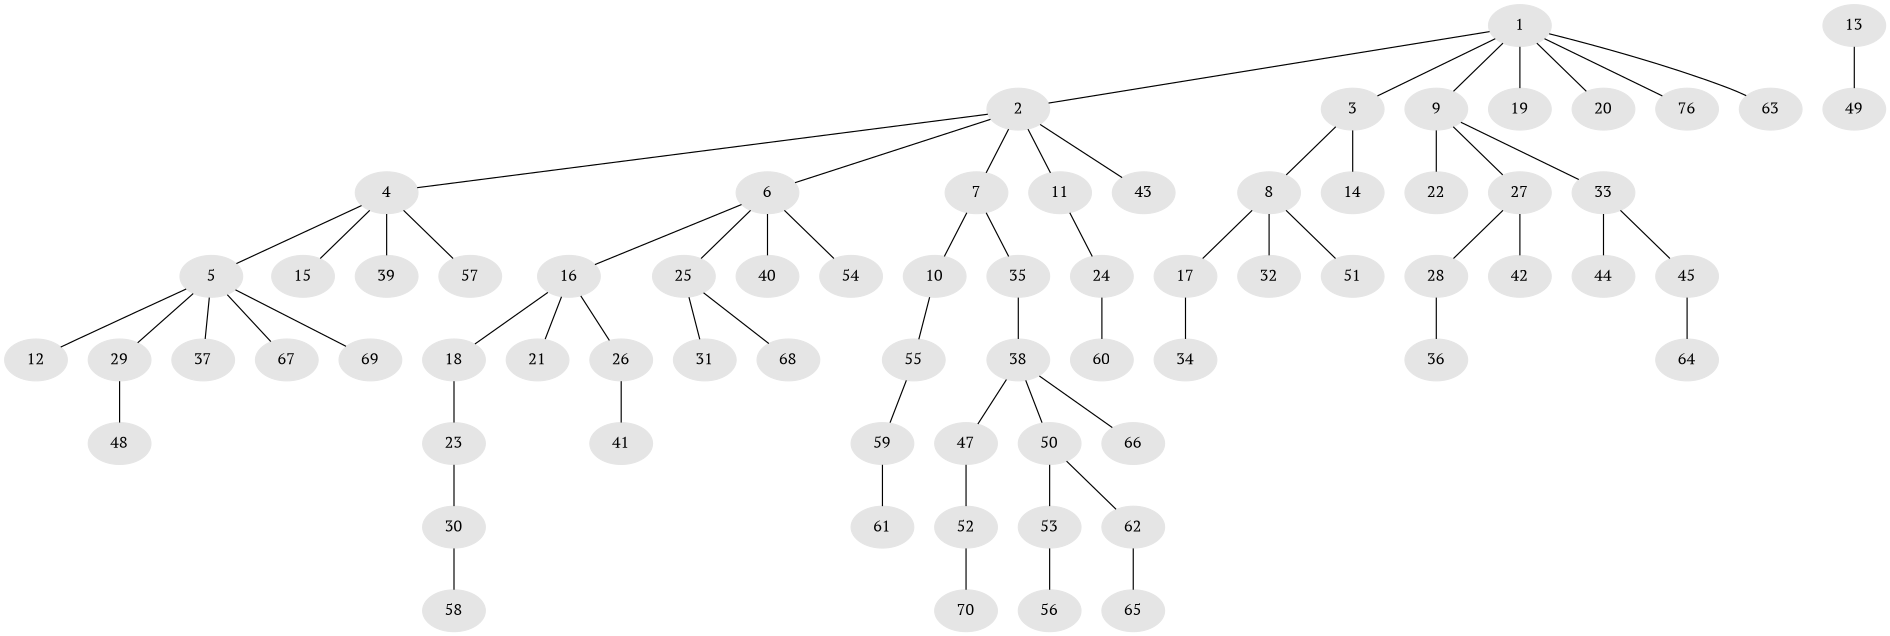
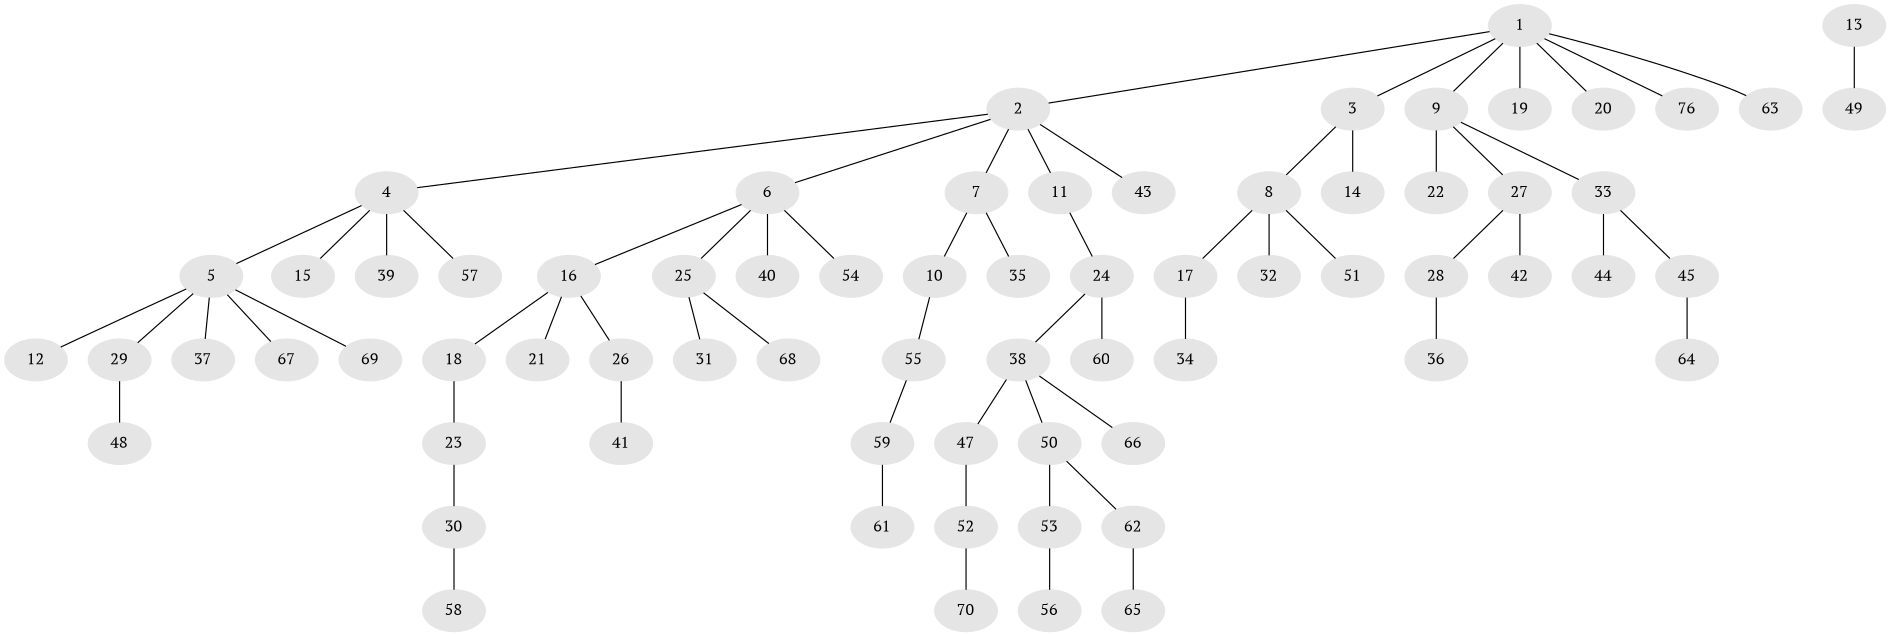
edge "35" -- "38": now "24" -- "38"
